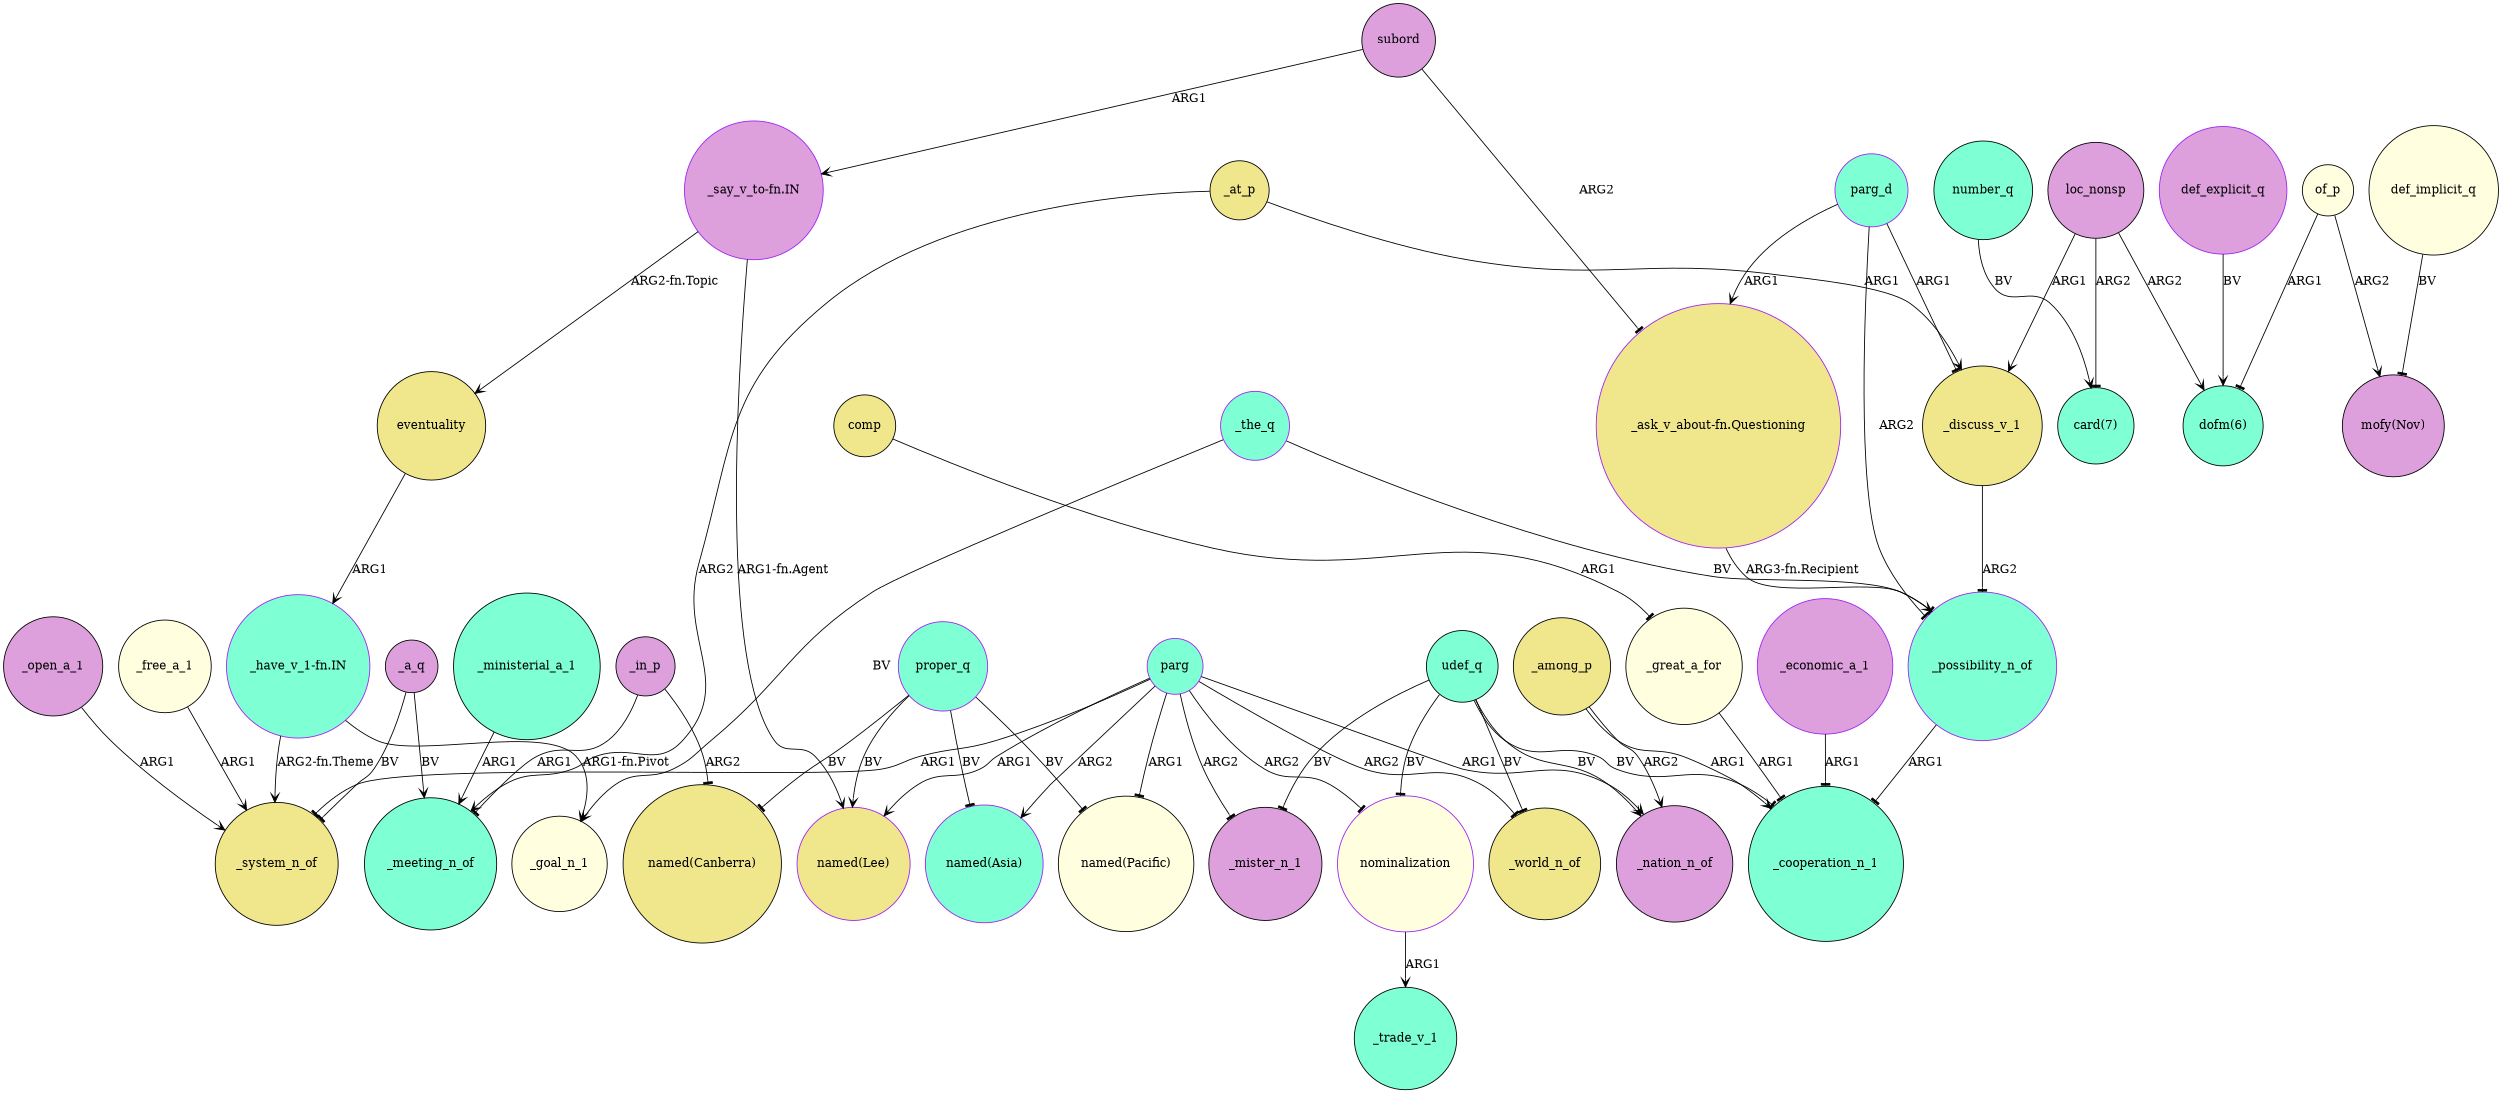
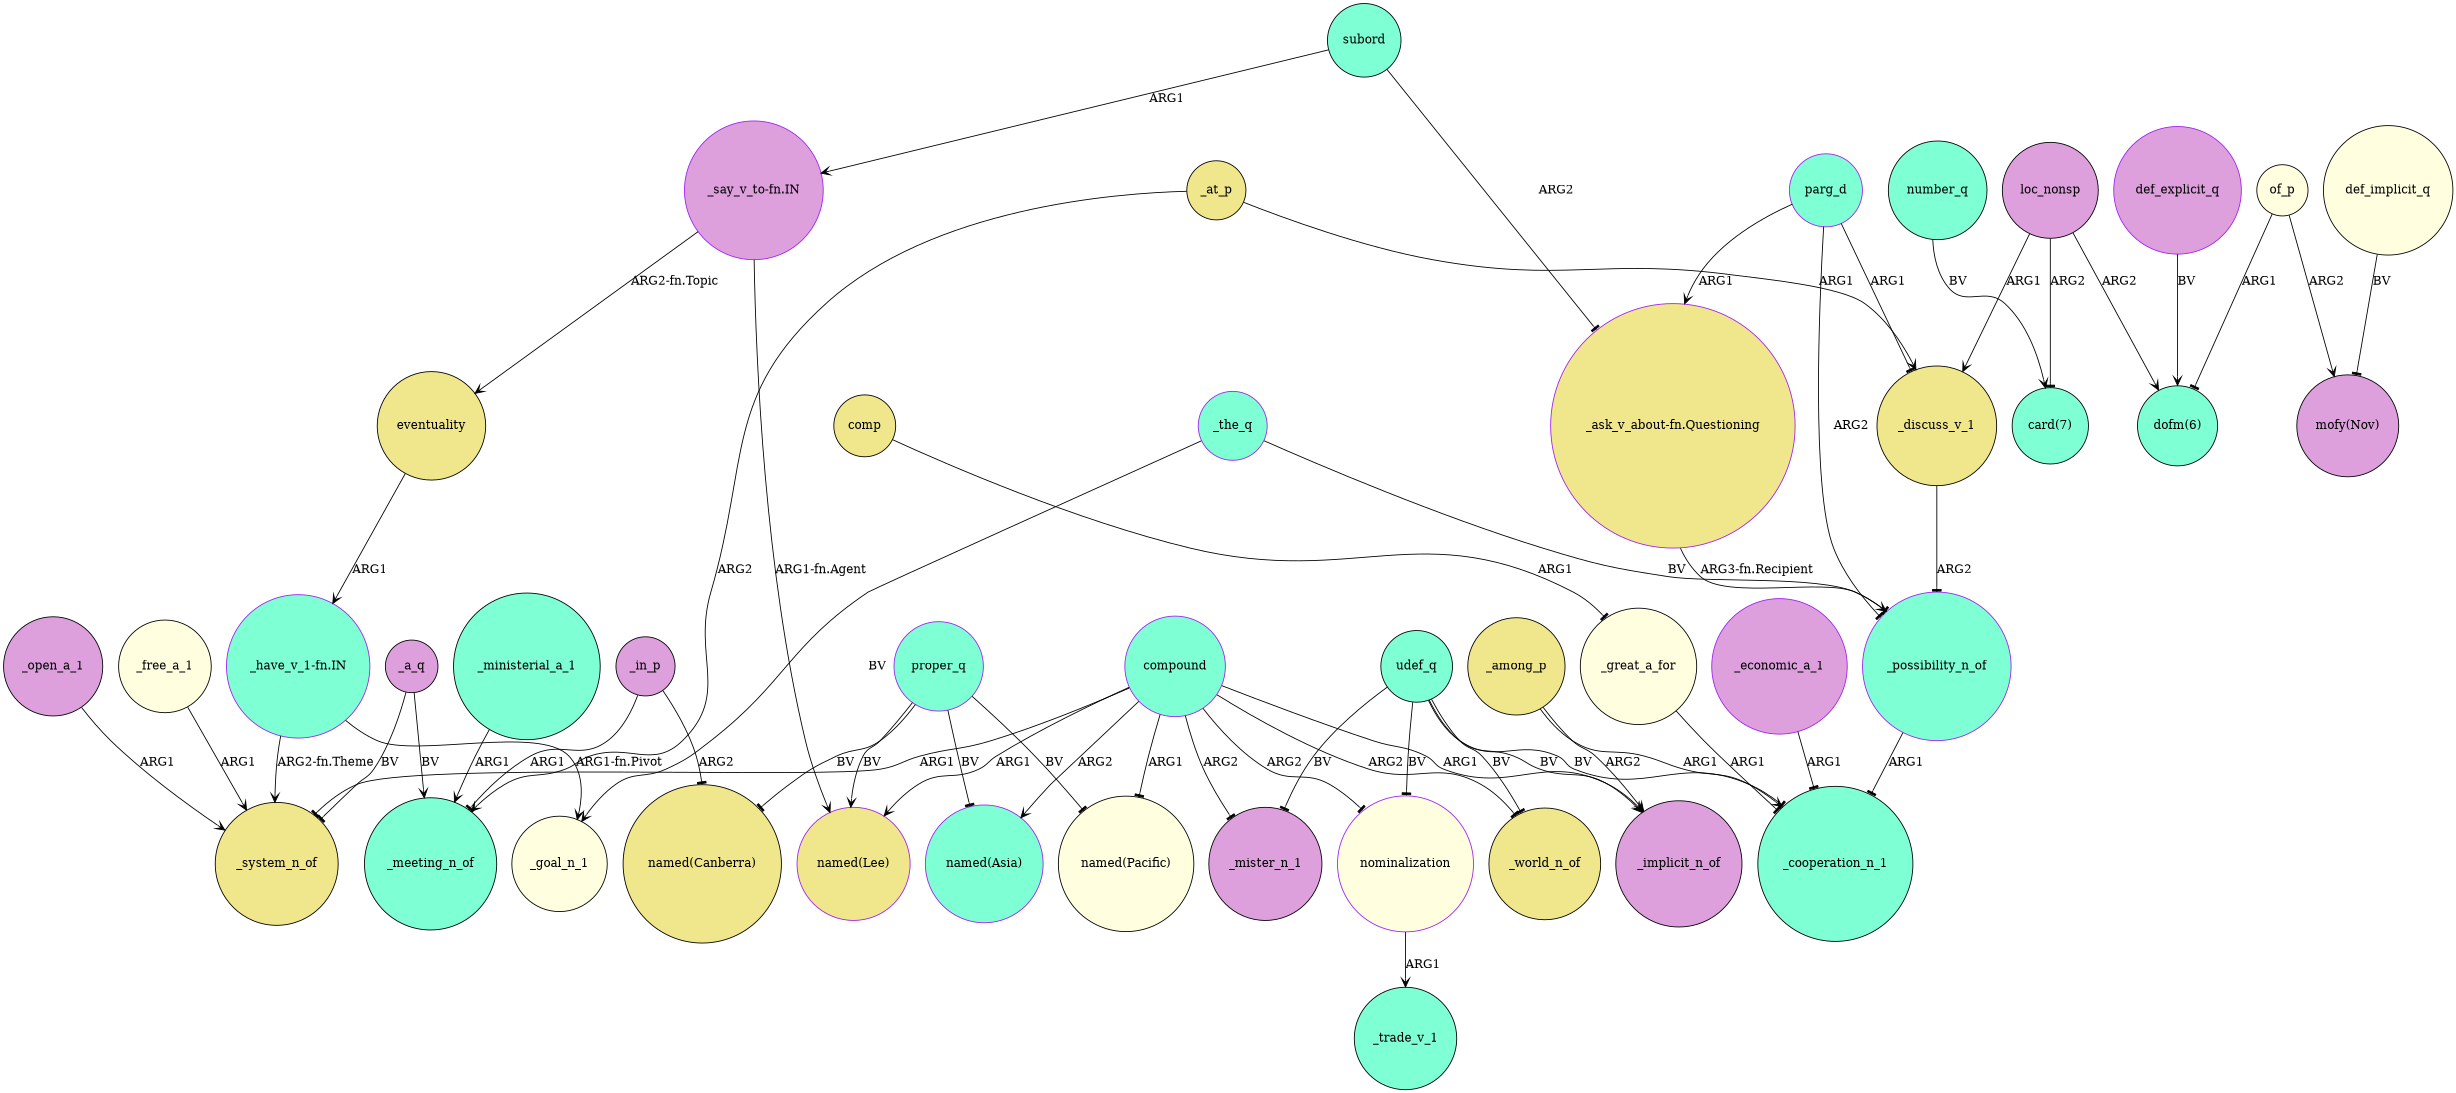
node "subord": fillcolor plum -> aquamarine
node "parg": label "parg" -> "compound"
node "_nation_n_of": label "_nation_n_of" -> "_implicit_n_of"
